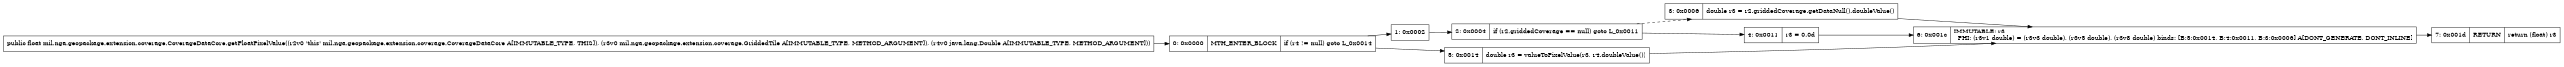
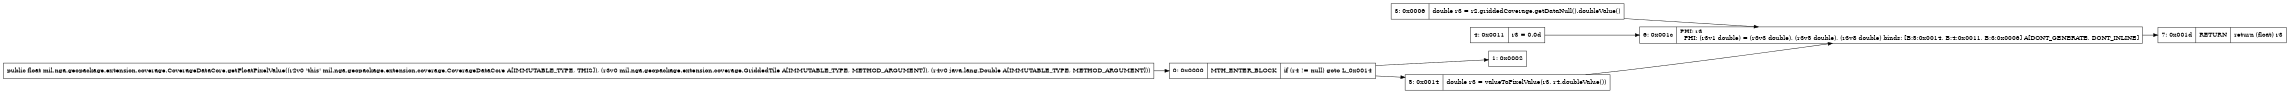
node "2: 0x0004": removed
node "6: 0x001c": text "IMMUTABLE: r3" -> "PHI: r3"
